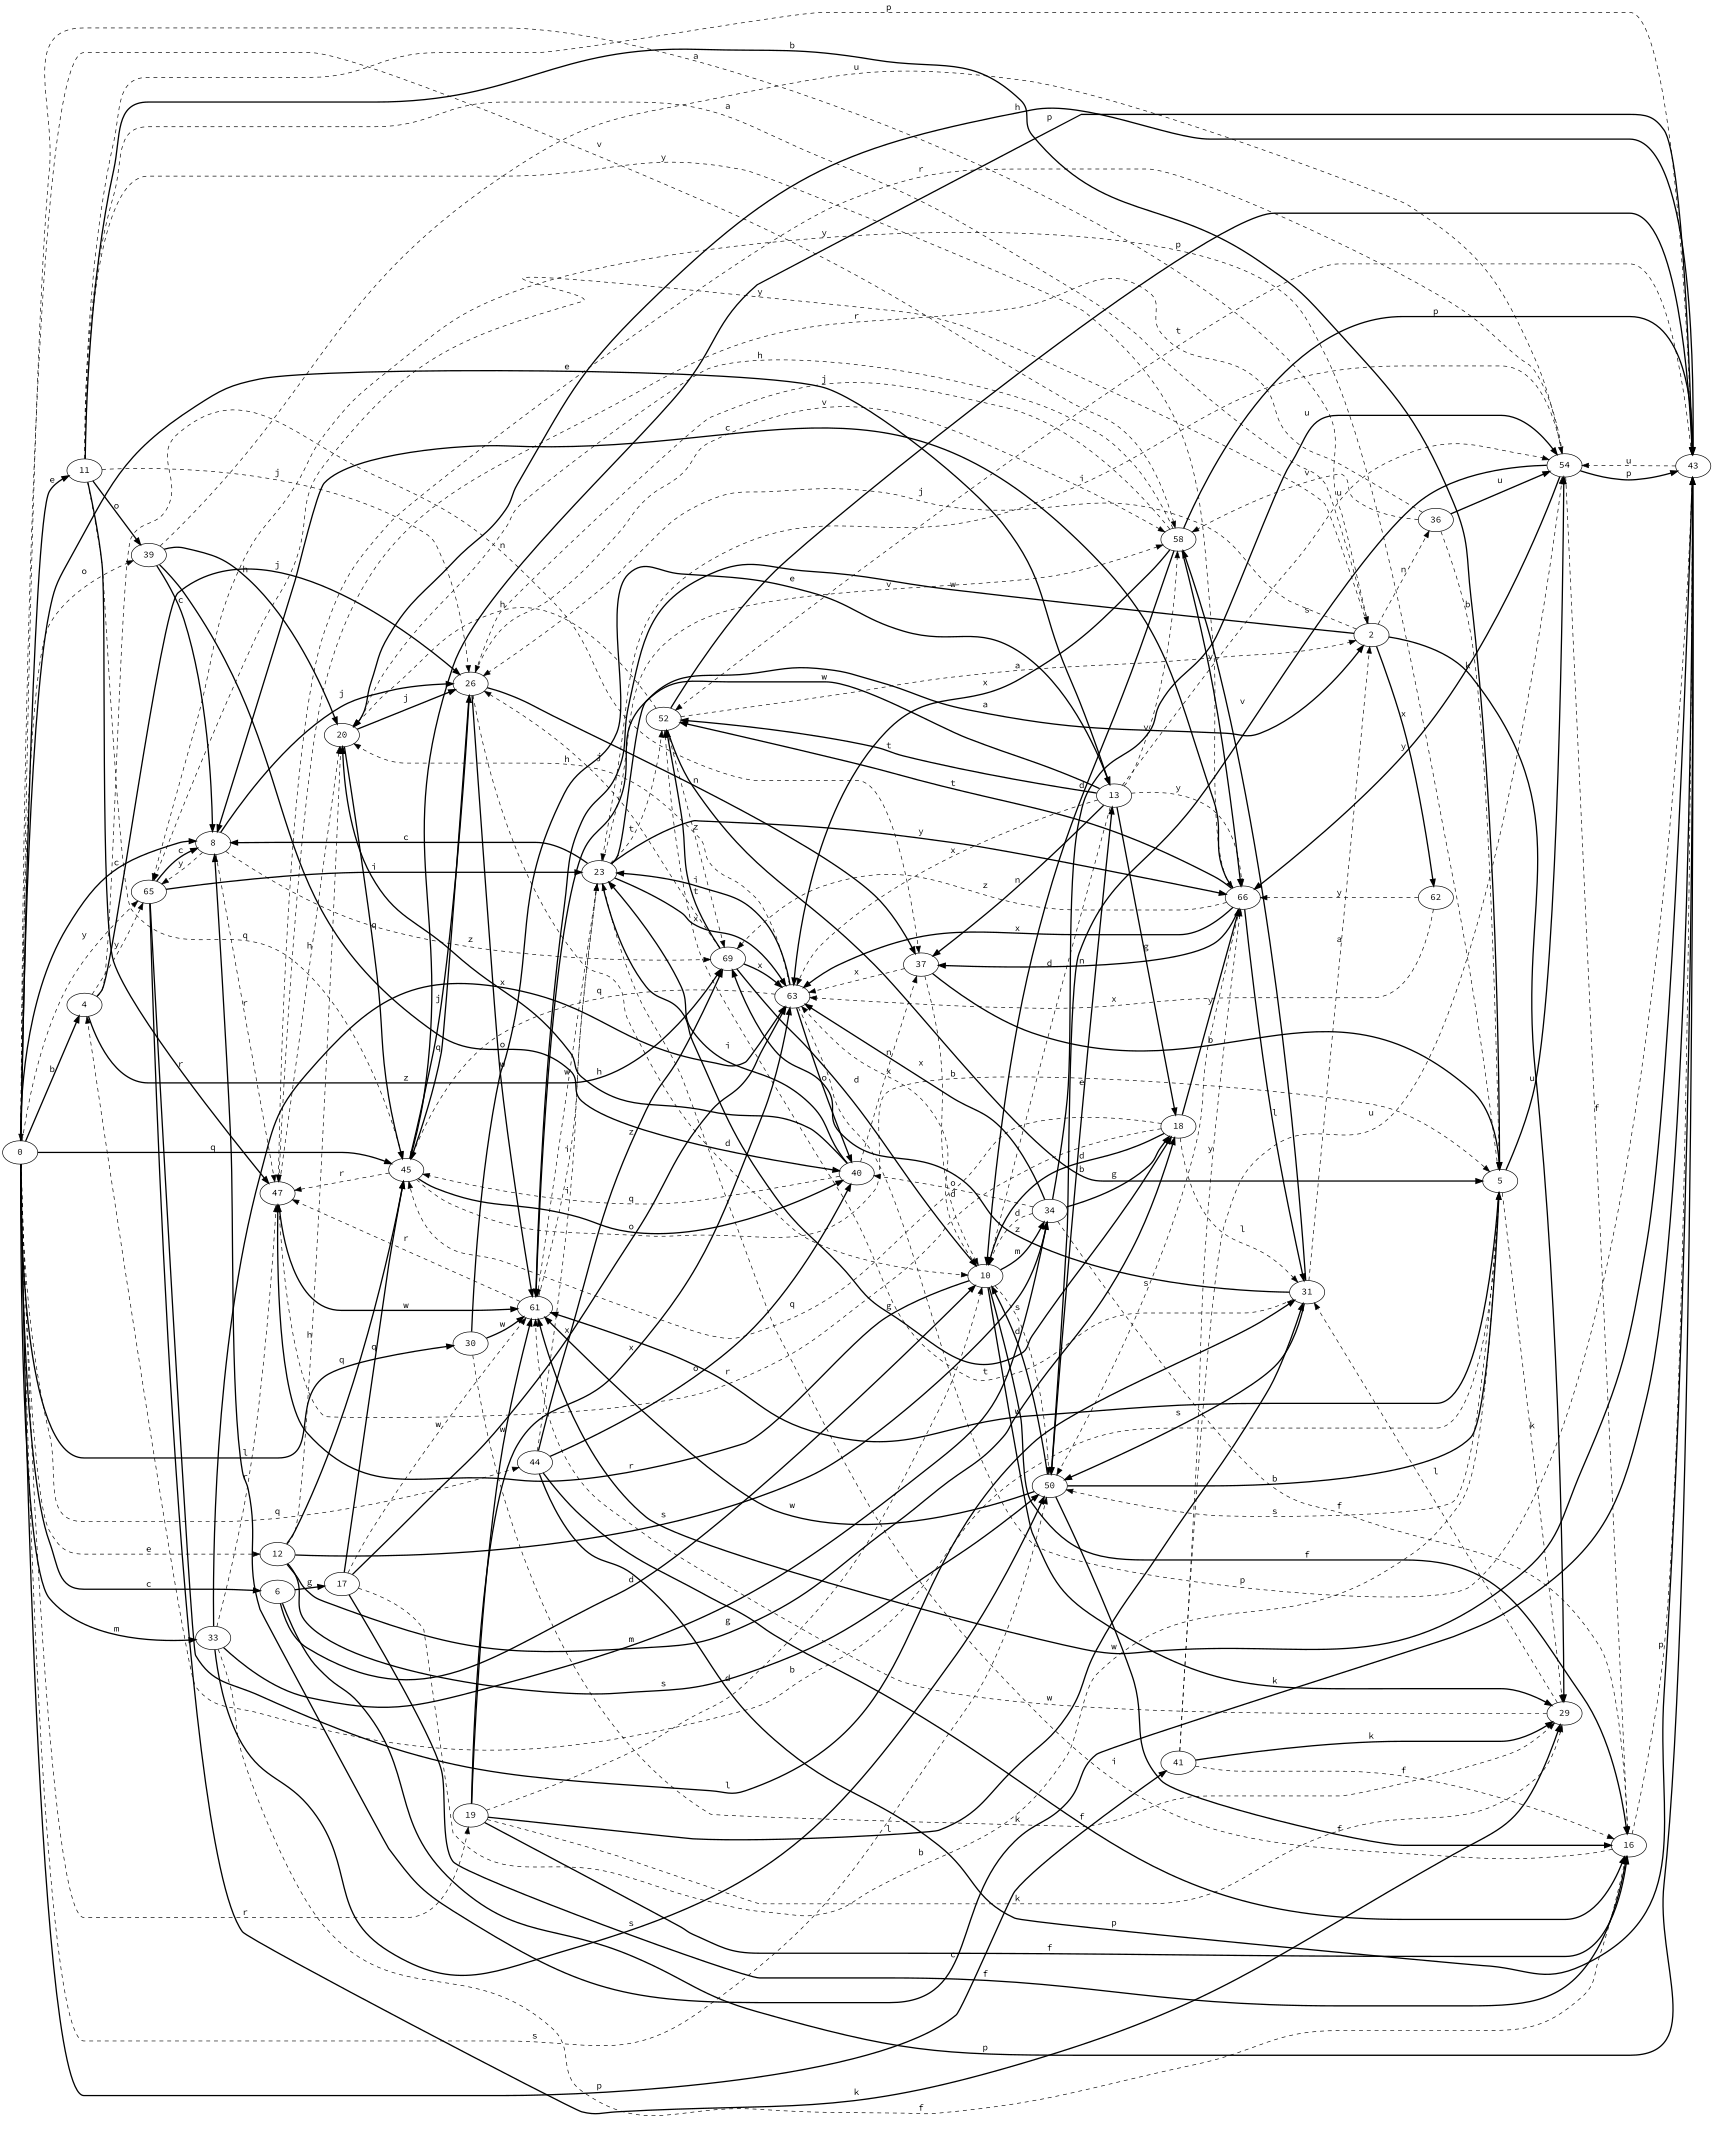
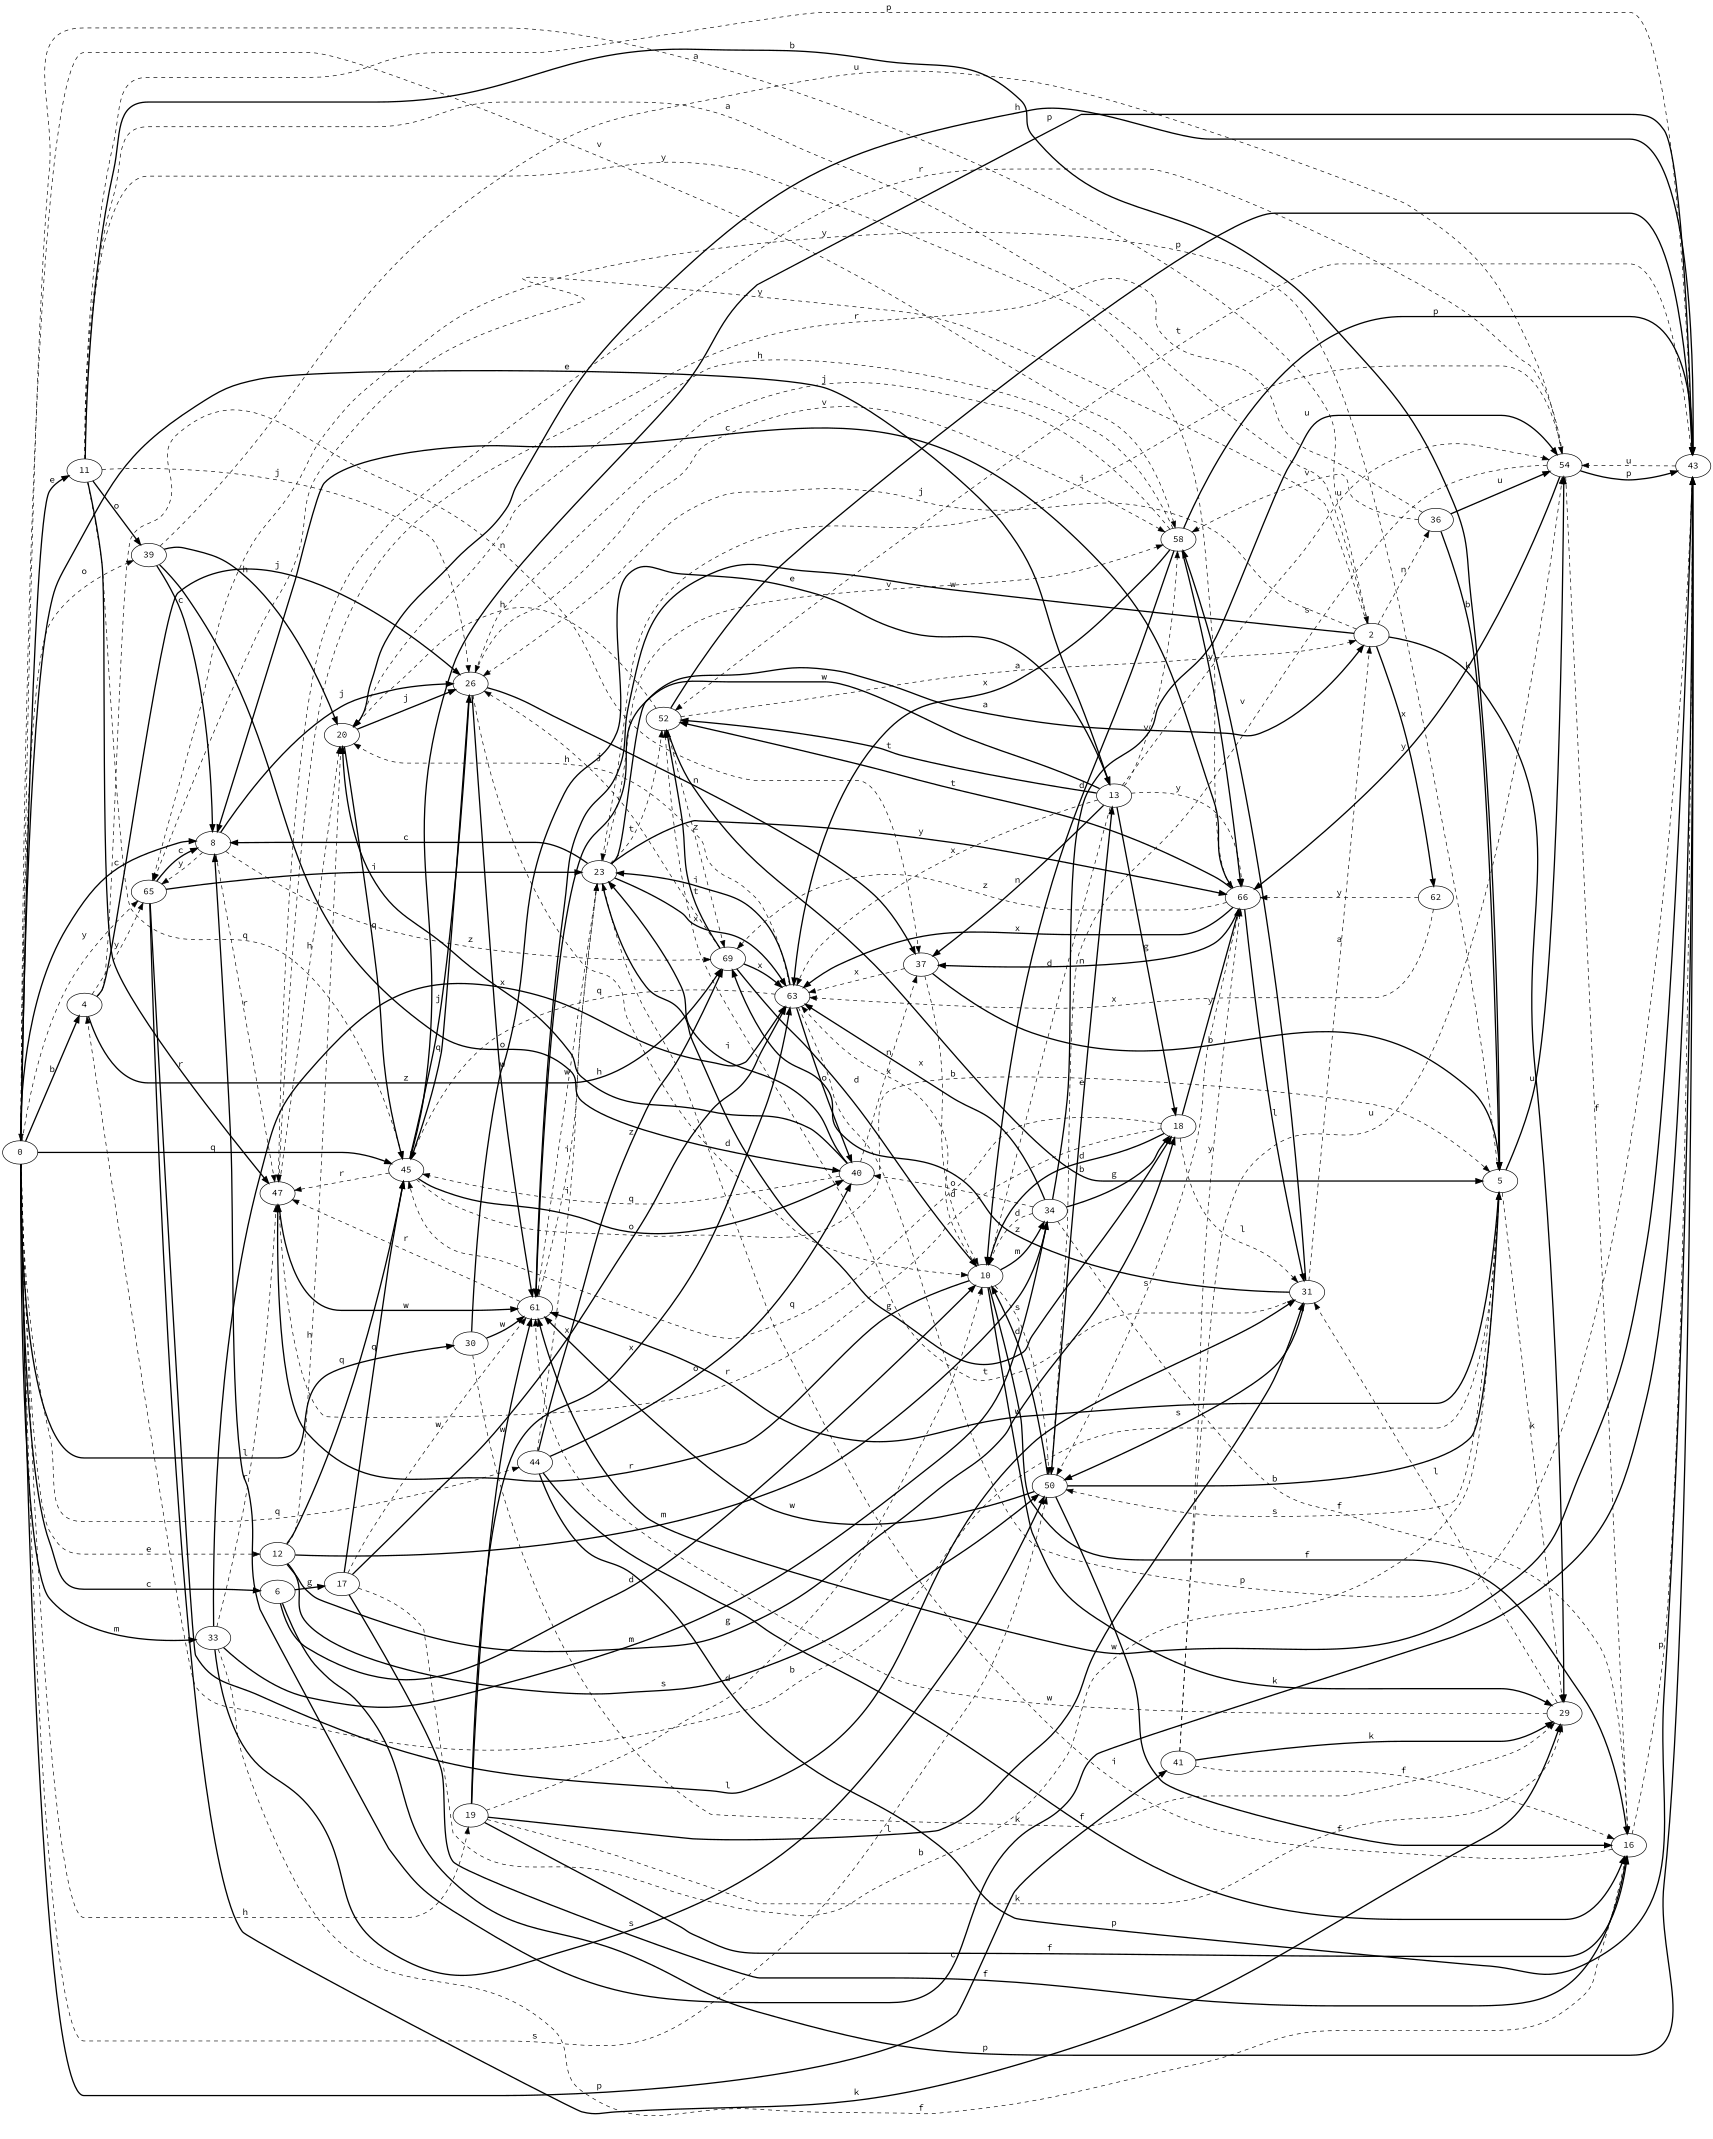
edge "36" -> "5": style dashed -> bold
edge "54" -> "50": style bold -> dashed
edge "12" -> "34": label "s" -> "m"
edge "0" -> "19": label "r" -> "h"
